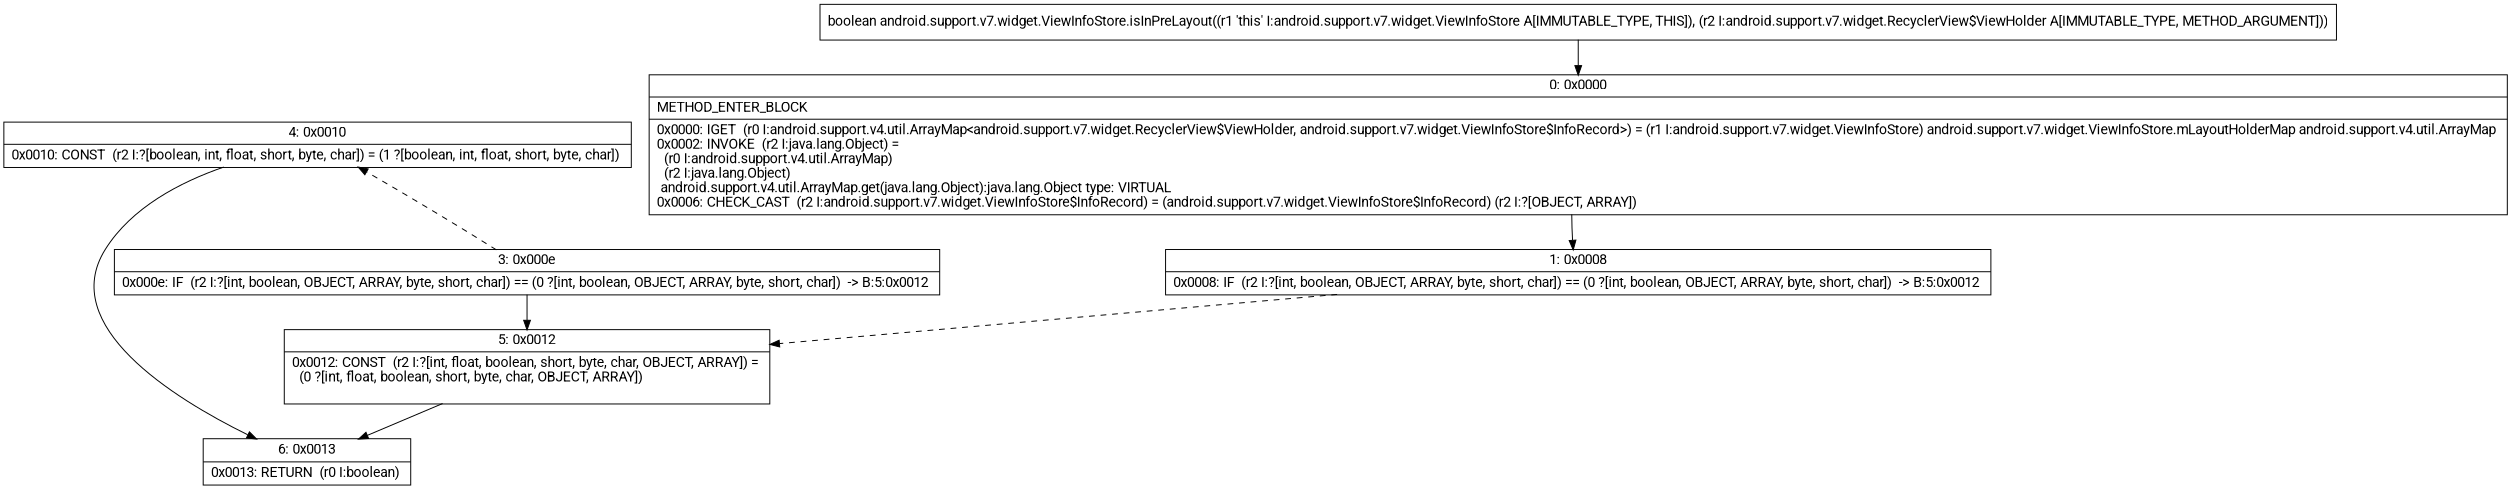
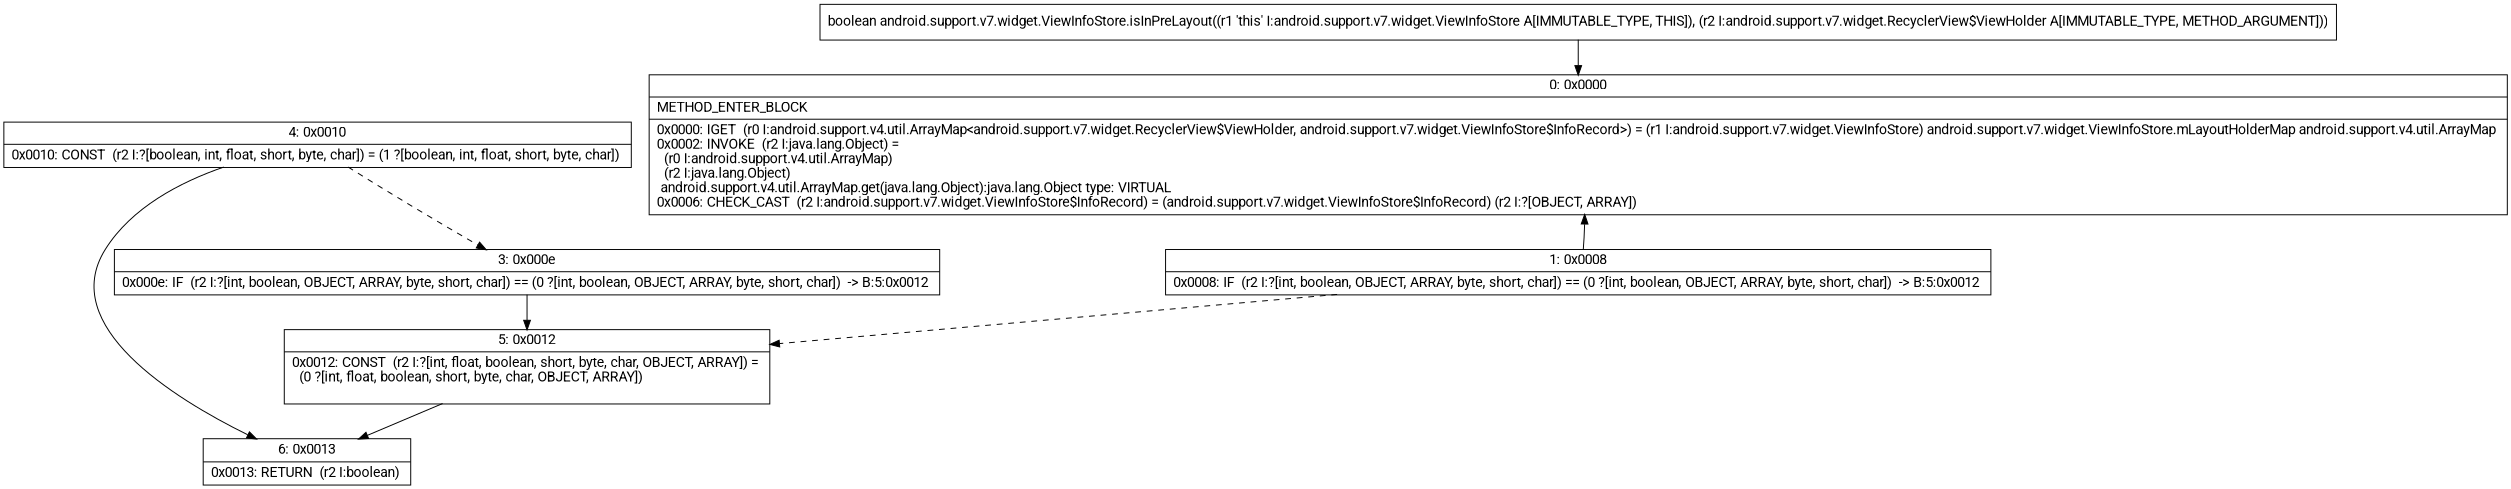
edge "3: 0x000e" -> "4: 0x0010": reversed
edge "0: 0x0000" -> "1: 0x0008": reversed
node "6: 0x0013": text "0x0013: RETURN  (r0 I:boolean)" -> "0x0013: RETURN  (r2 I:boolean)"
